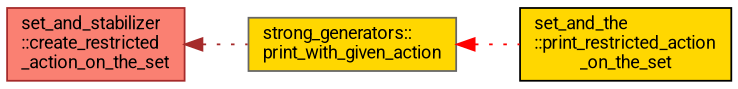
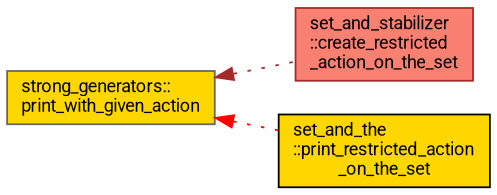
edge "strong_generators:: print_with_given_action" -> "set_and_stabilizer ::create_restricted _action_on_the_set": reversed
